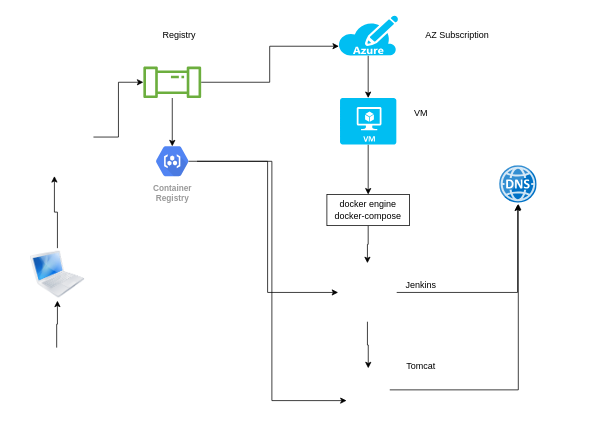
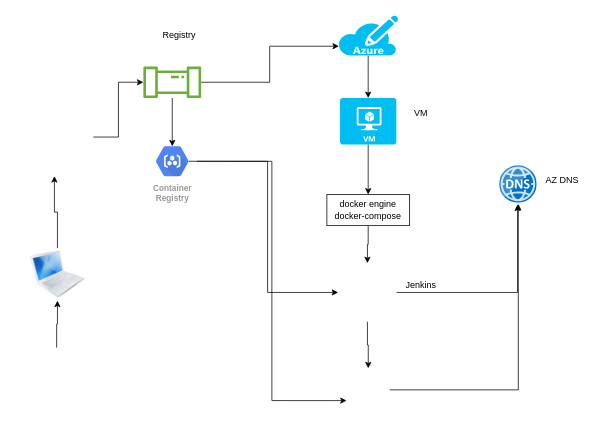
node "AZ Subscription": removed
node "AZ DNS": added
node "Tomcat": removed
